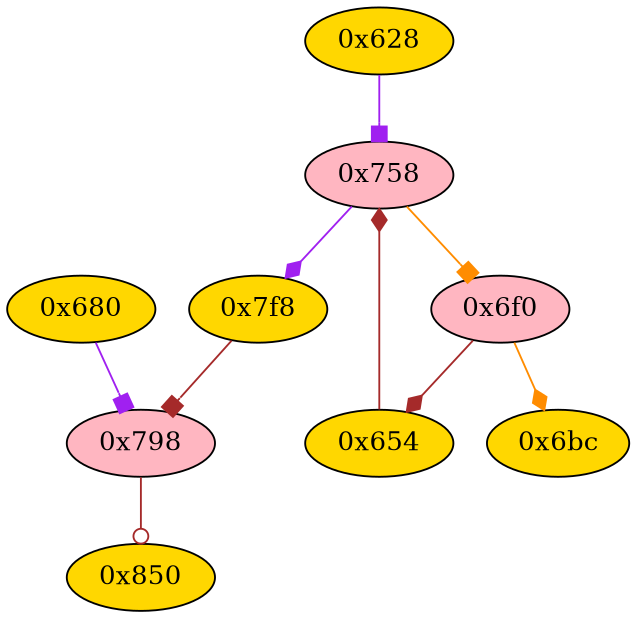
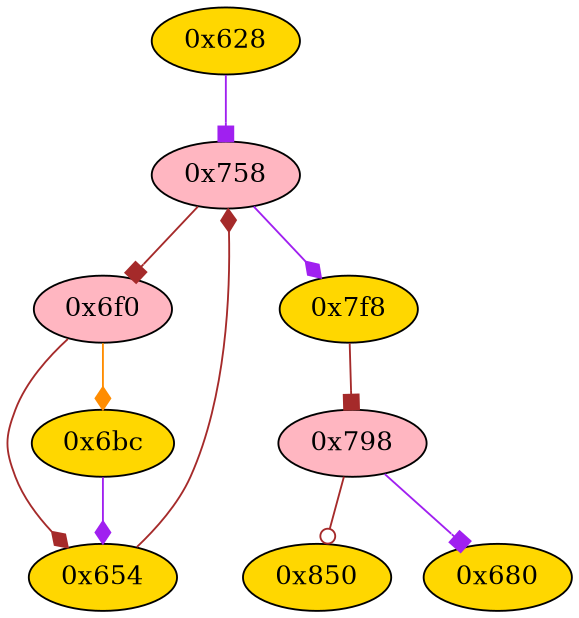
edge "0x758" -> "0x6f0": color darkorange -> brown
edge "0x680" -> "0x798": reversed
edge "0x6bc" -> "0x654": added
